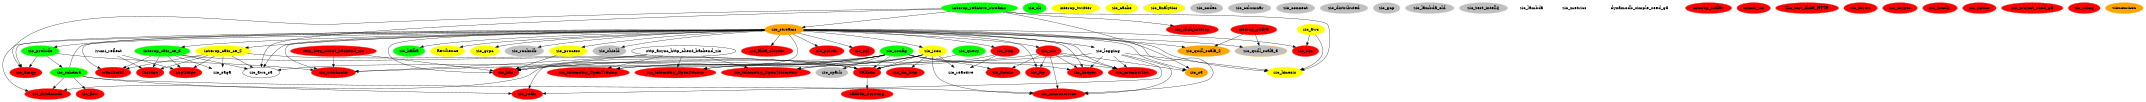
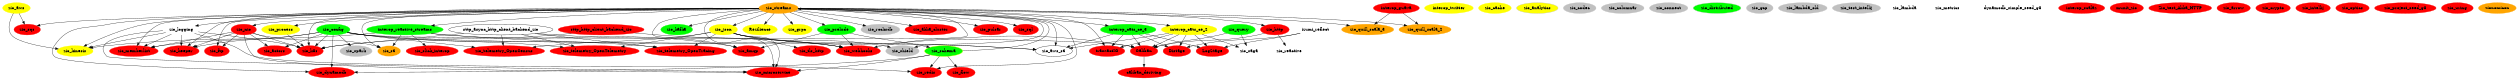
node "zio_cli": removed
node "zio_distributed": fillcolor grey -> green
edge "interop_reactive_streams" -> "zio_streams": reversed
node "zio_quill_scala_3": fillcolor grey -> orange
edge "zio_json" -> "zio_reactive": now "zio_json" -> "zio_shield"
edge "interop_cats_ce_3" -> "zio_saga": now "zio_query" -> "zio_saga"
